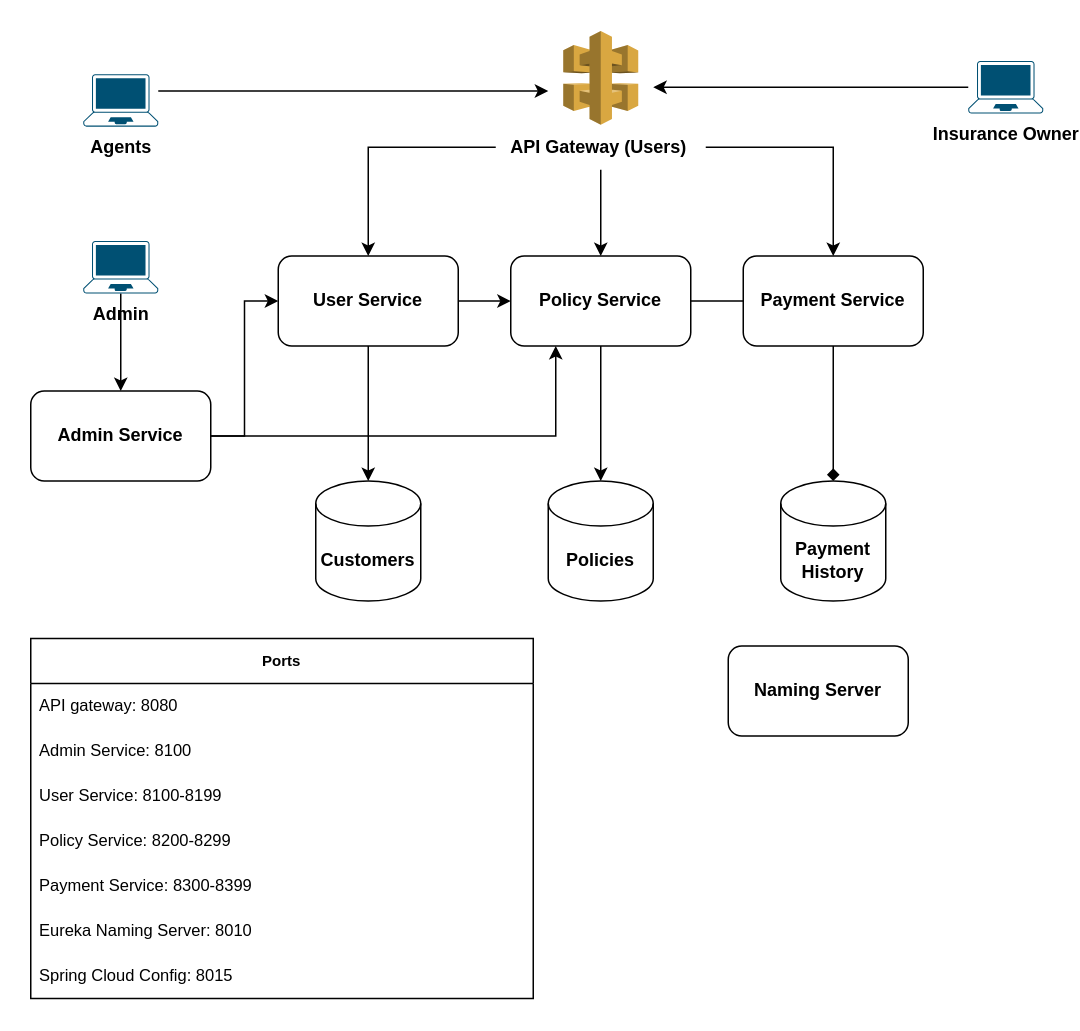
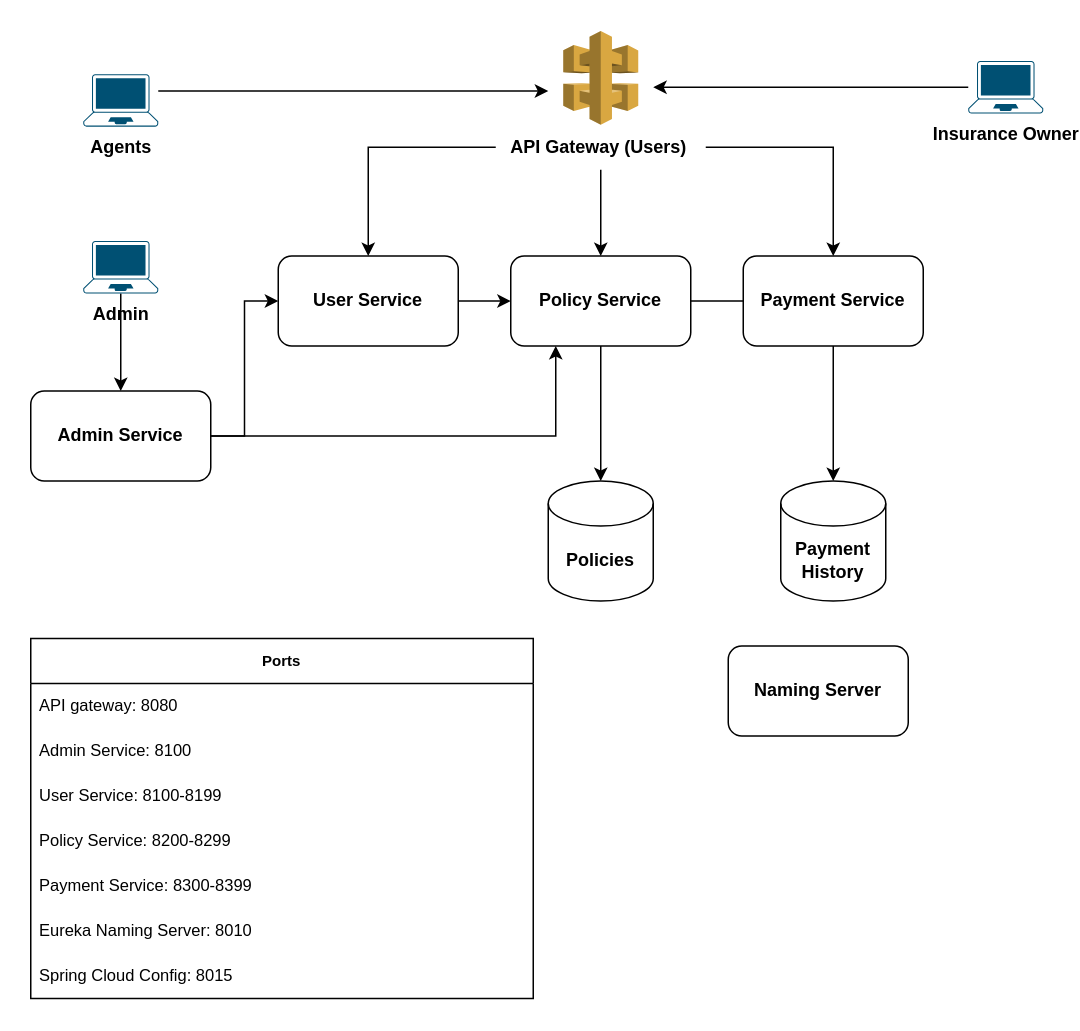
edge "User Service" -> "Customers": removed
edge "Payment Service" -> "Payment History": arrowhead diamond -> classic
node "Customers": removed
